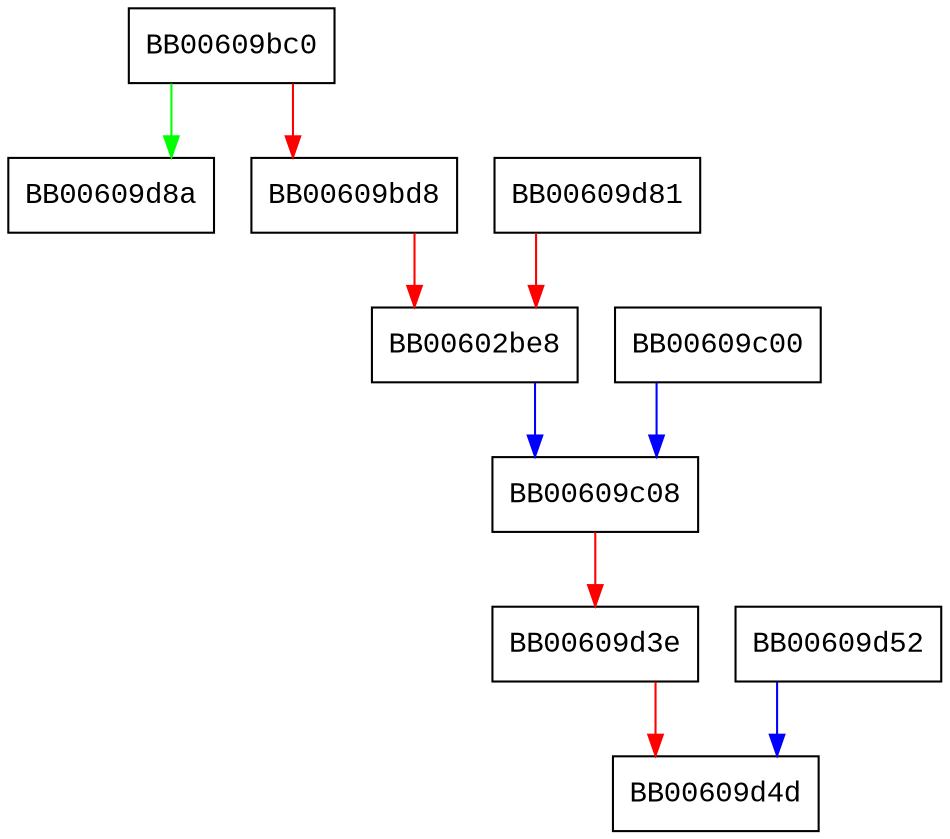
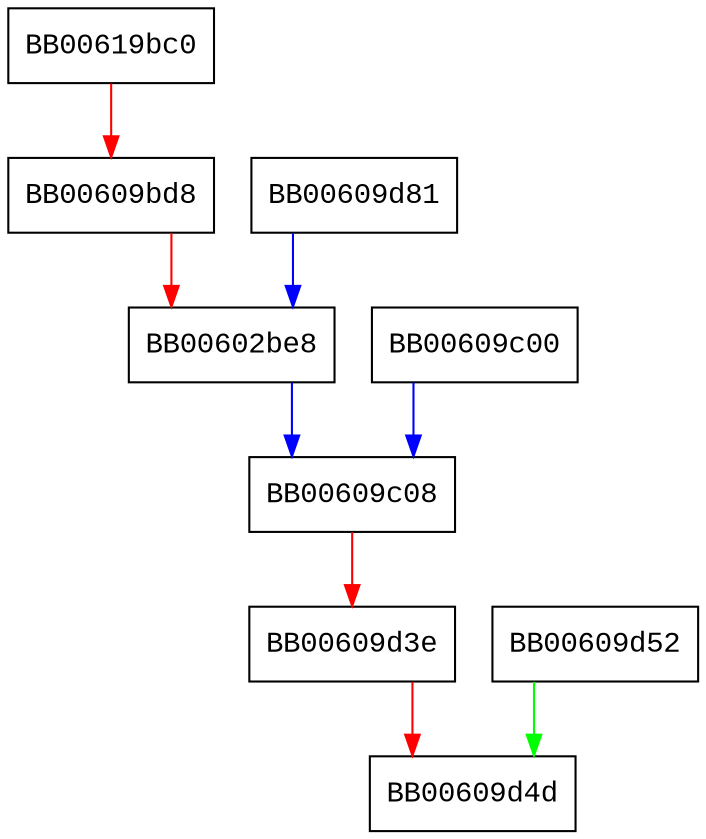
node "BB00609bc0": label "BB00609bc0" -> "BB00619bc0"
node "BB00609d8a": removed
edge "BB00609d81" -> "BB00602be8": color red -> blue
edge "BB00609d52" -> "BB00609d4d": color blue -> green
